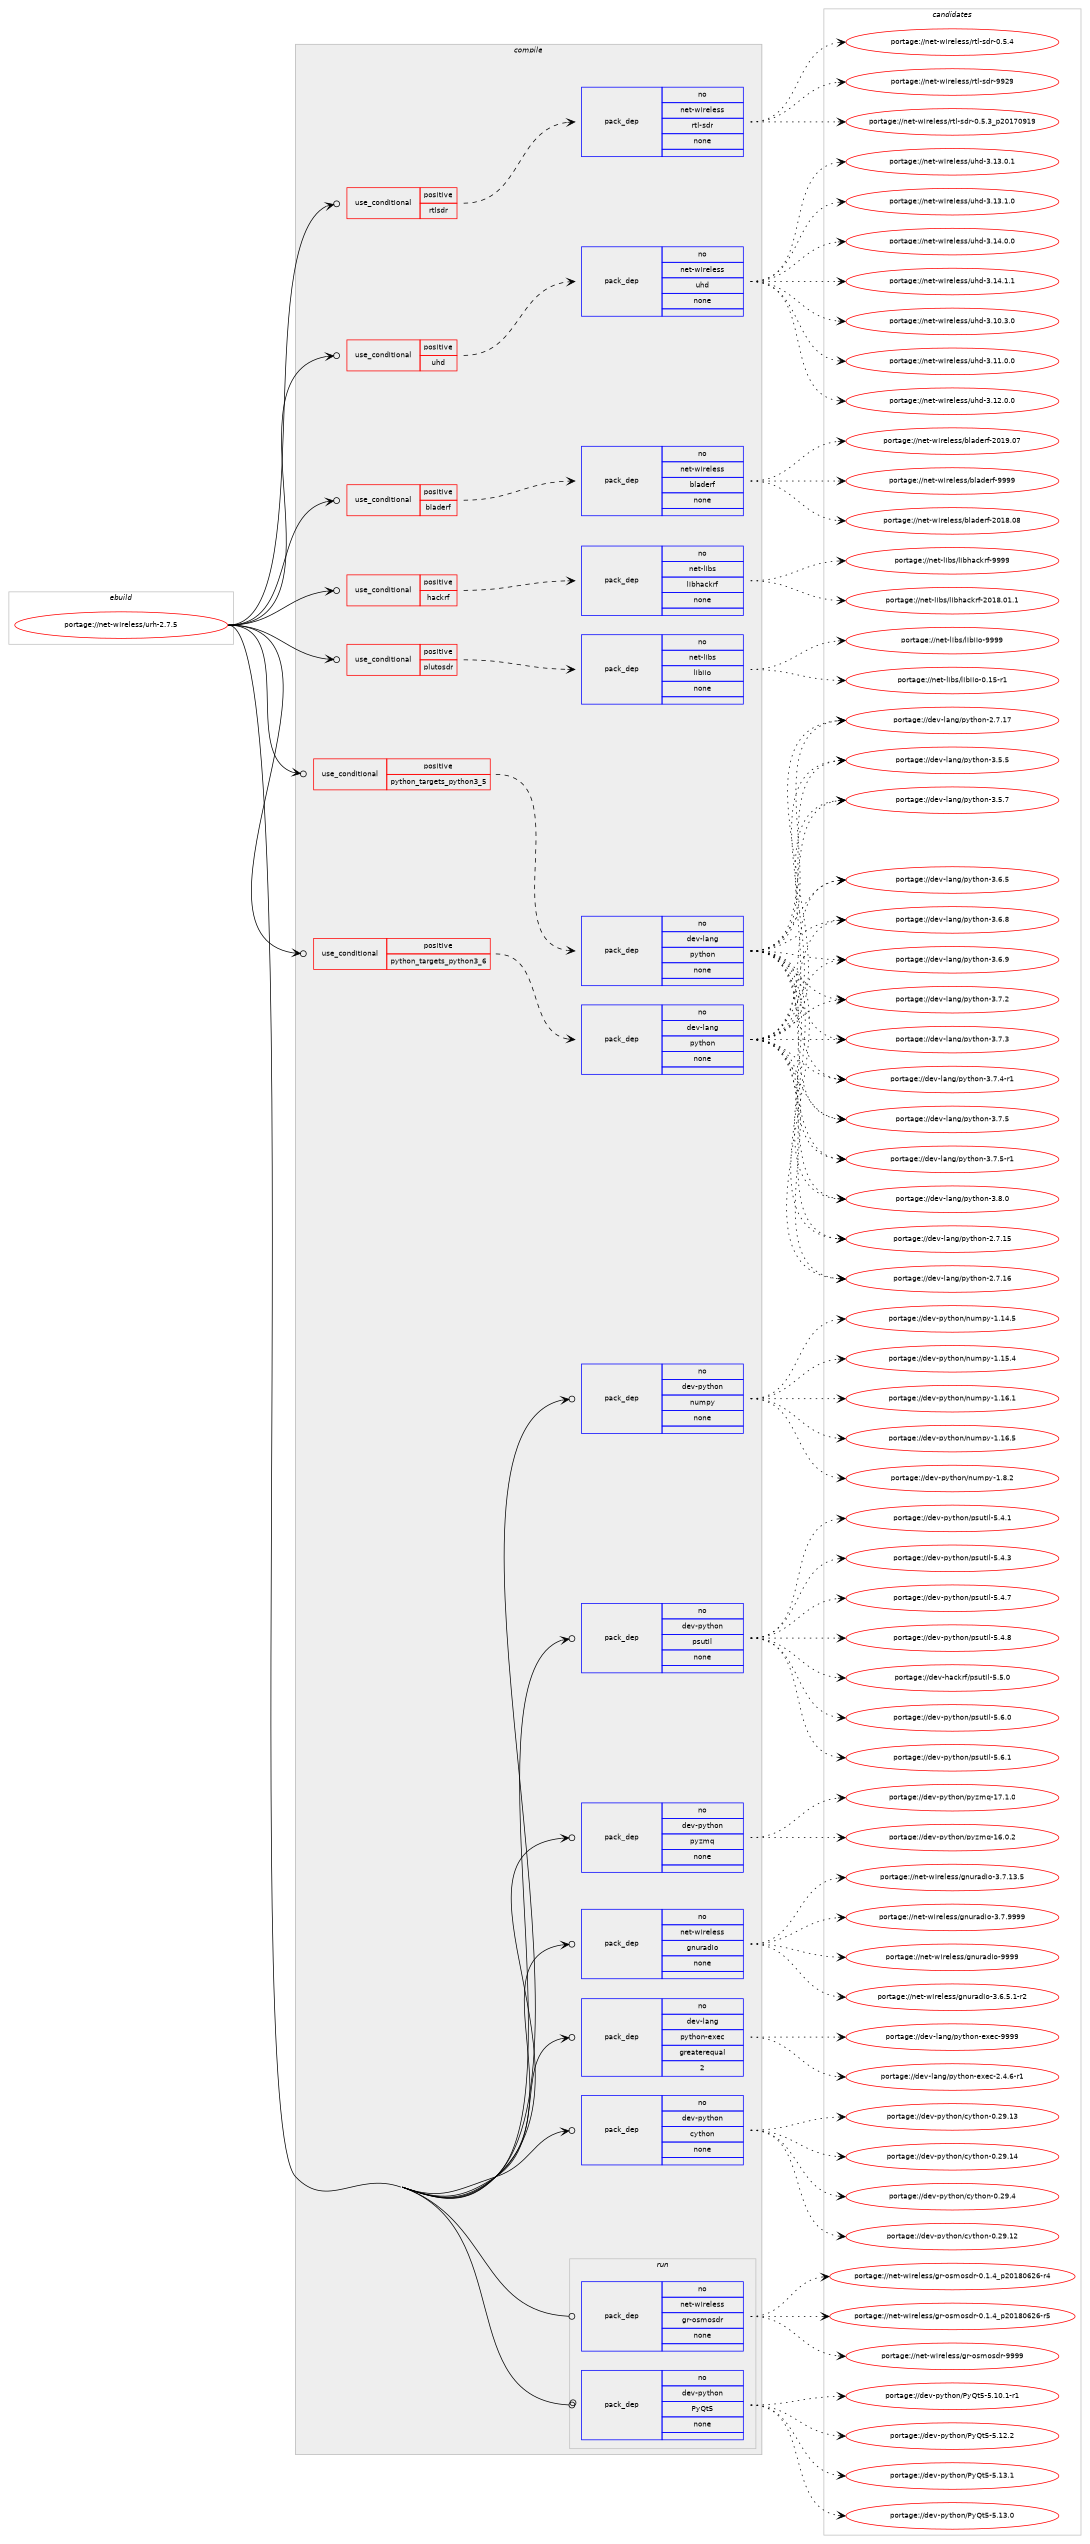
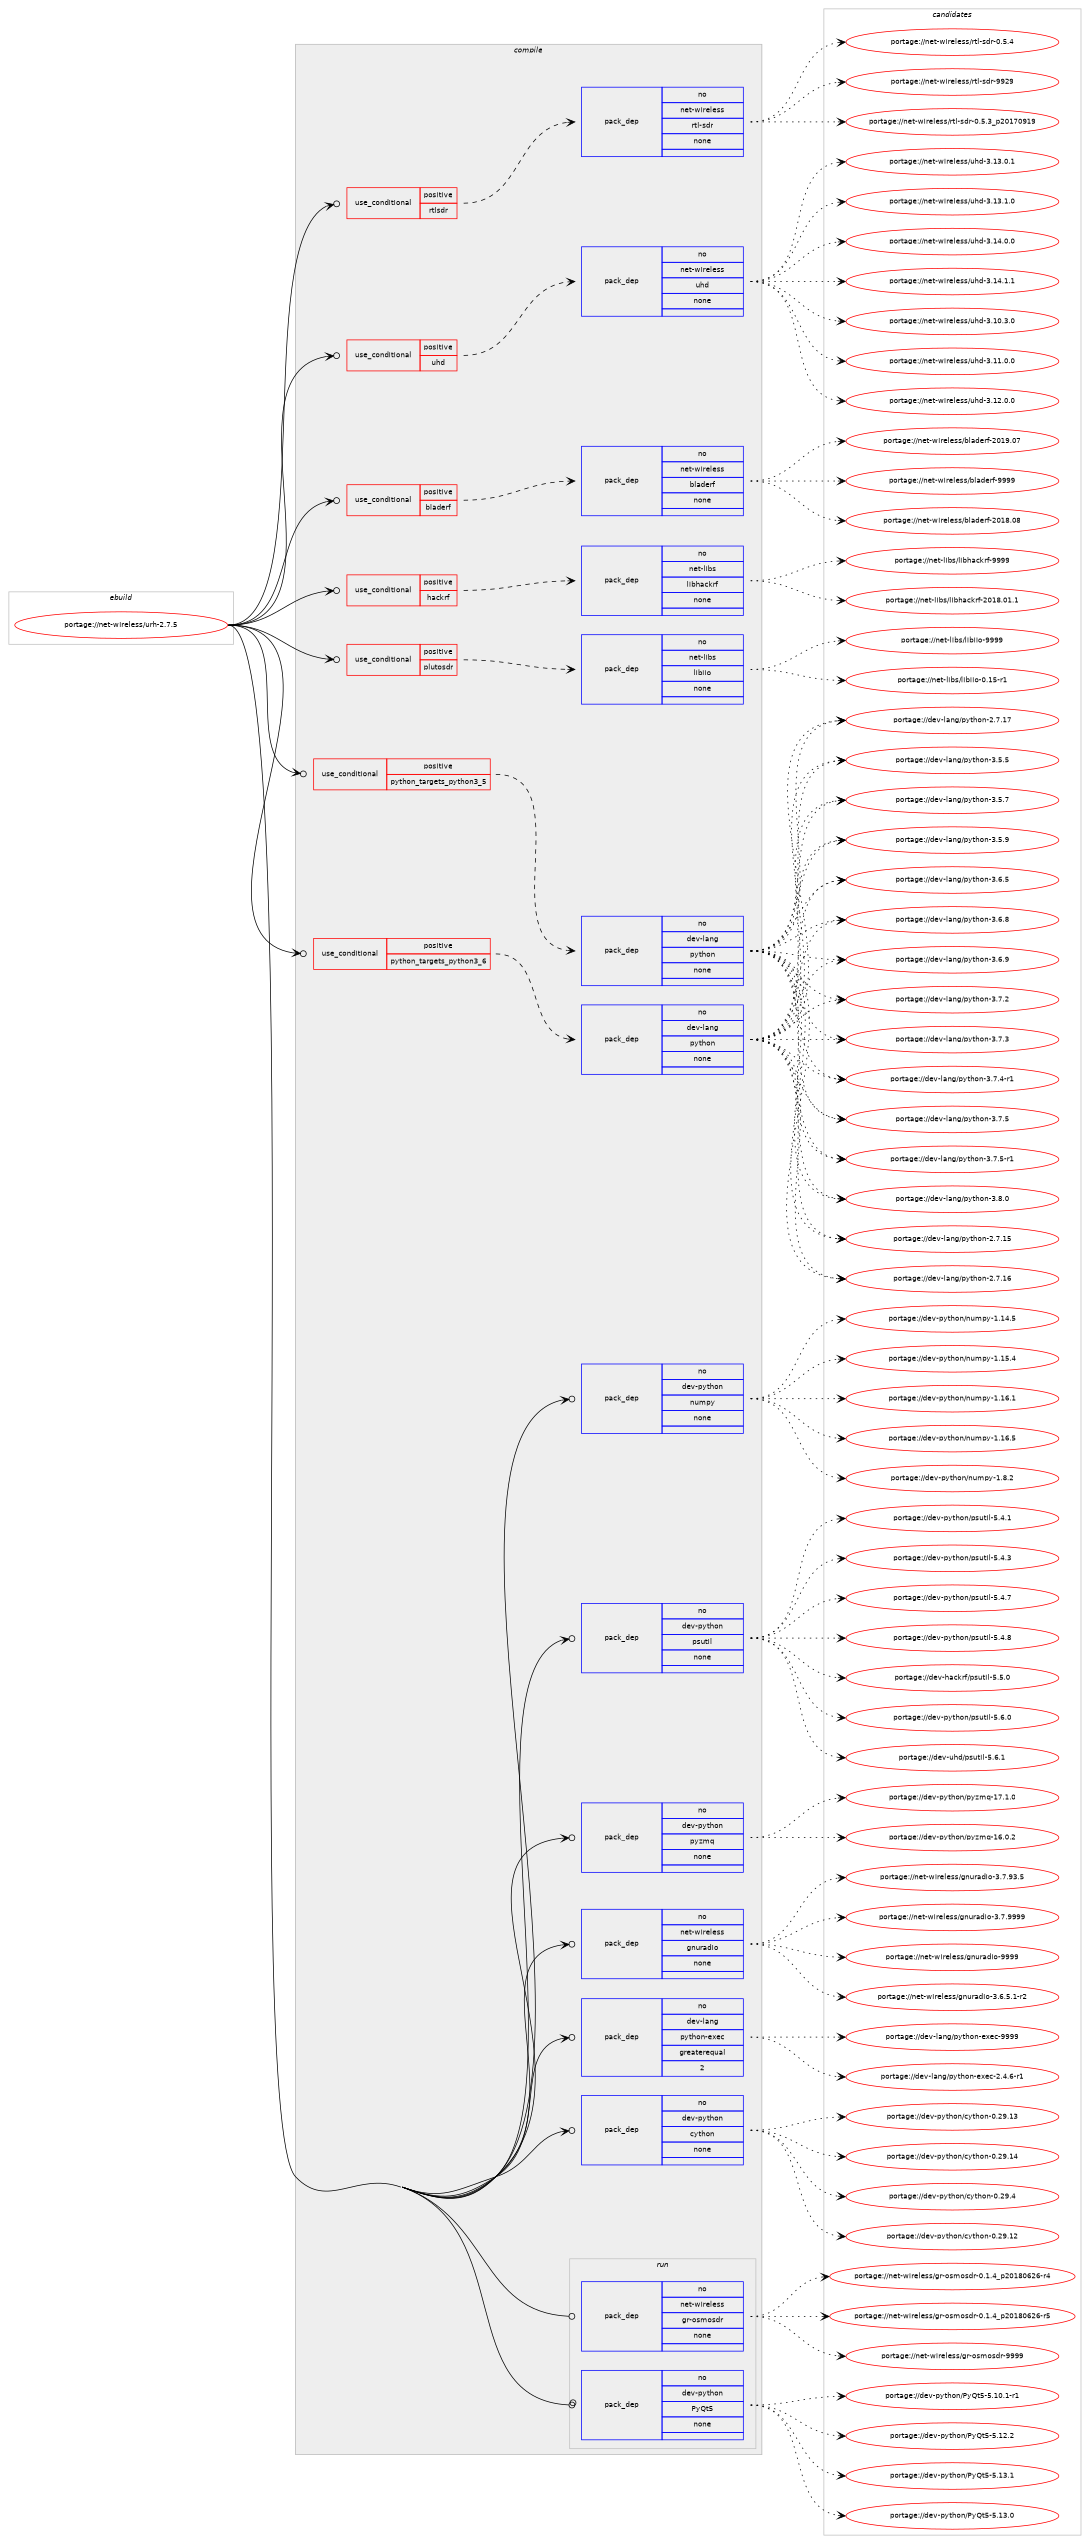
node "portage://dev-lang/python-3.5.9": added
node "portage://dev-python/psutil-5.6.1": label "portage://dev-python/psutil-5.6.1" -> "portage://dev-uhd/psutil-5.6.1"
node "portage://net-wireless/gnuradio-3.7.13.5": label "portage://net-wireless/gnuradio-3.7.13.5" -> "portage://net-wireless/gnuradio-3.7.93.5"
